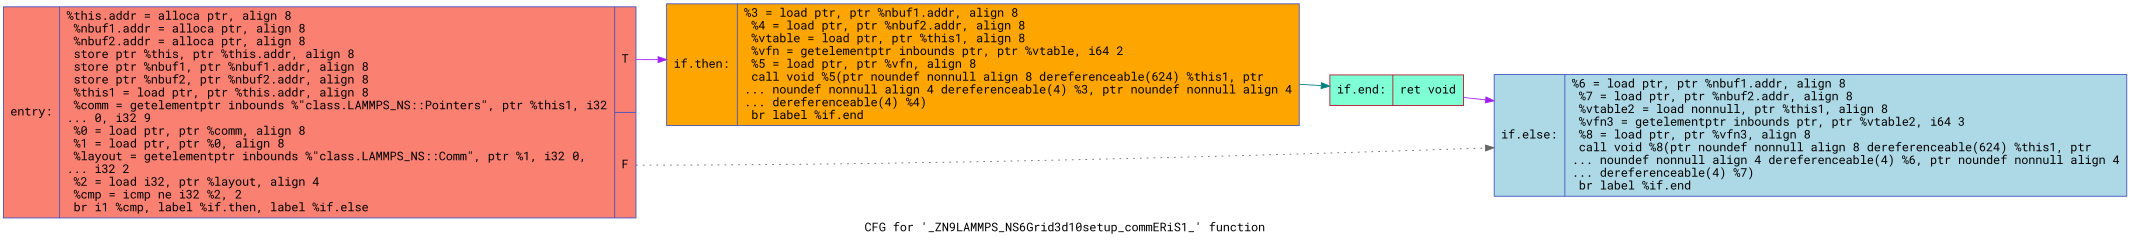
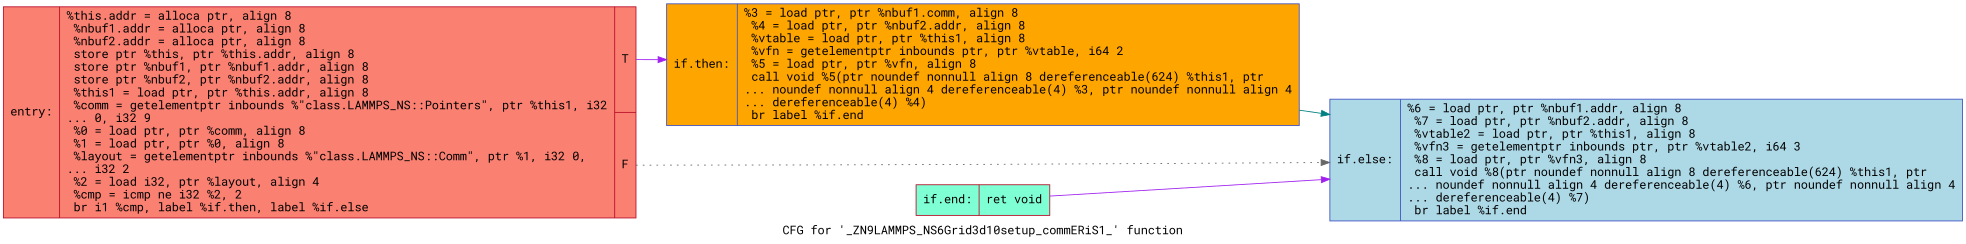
node "if.then:": text "%3 = load ptr, ptr %nbuf1.addr, align 8" -> "%3 = load ptr, ptr %nbuf1.comm, align 8"
edge "if.then:" -> "if.end:": now "if.then:" -> "if.else:"
node "if.else:": text "%vtable2 = load nonnull, ptr %this1, align 8" -> "%vtable2 = load ptr, ptr %this1, align 8"
node "entry:": color #3d50c3ff -> #b70d28ff
